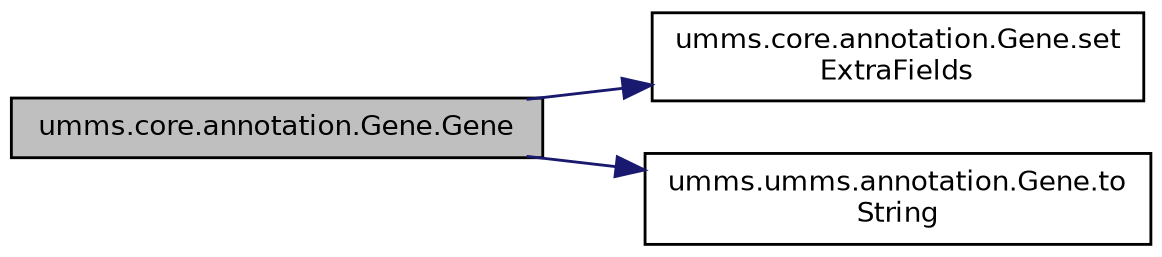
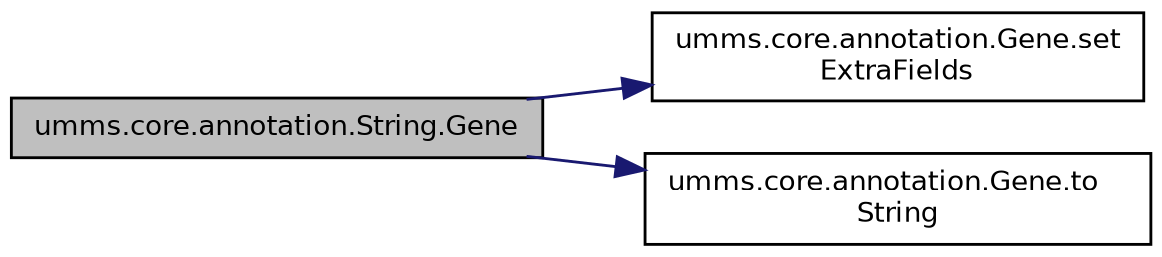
node "umms.core.annotation.Gene.Gene": label "umms.core.annotation.Gene.Gene" -> "umms.core.annotation.String.Gene"
node "umms.umms.annotation.Gene.to String": label "umms.umms.annotation.Gene.to String" -> "umms.core.annotation.Gene.to String"
